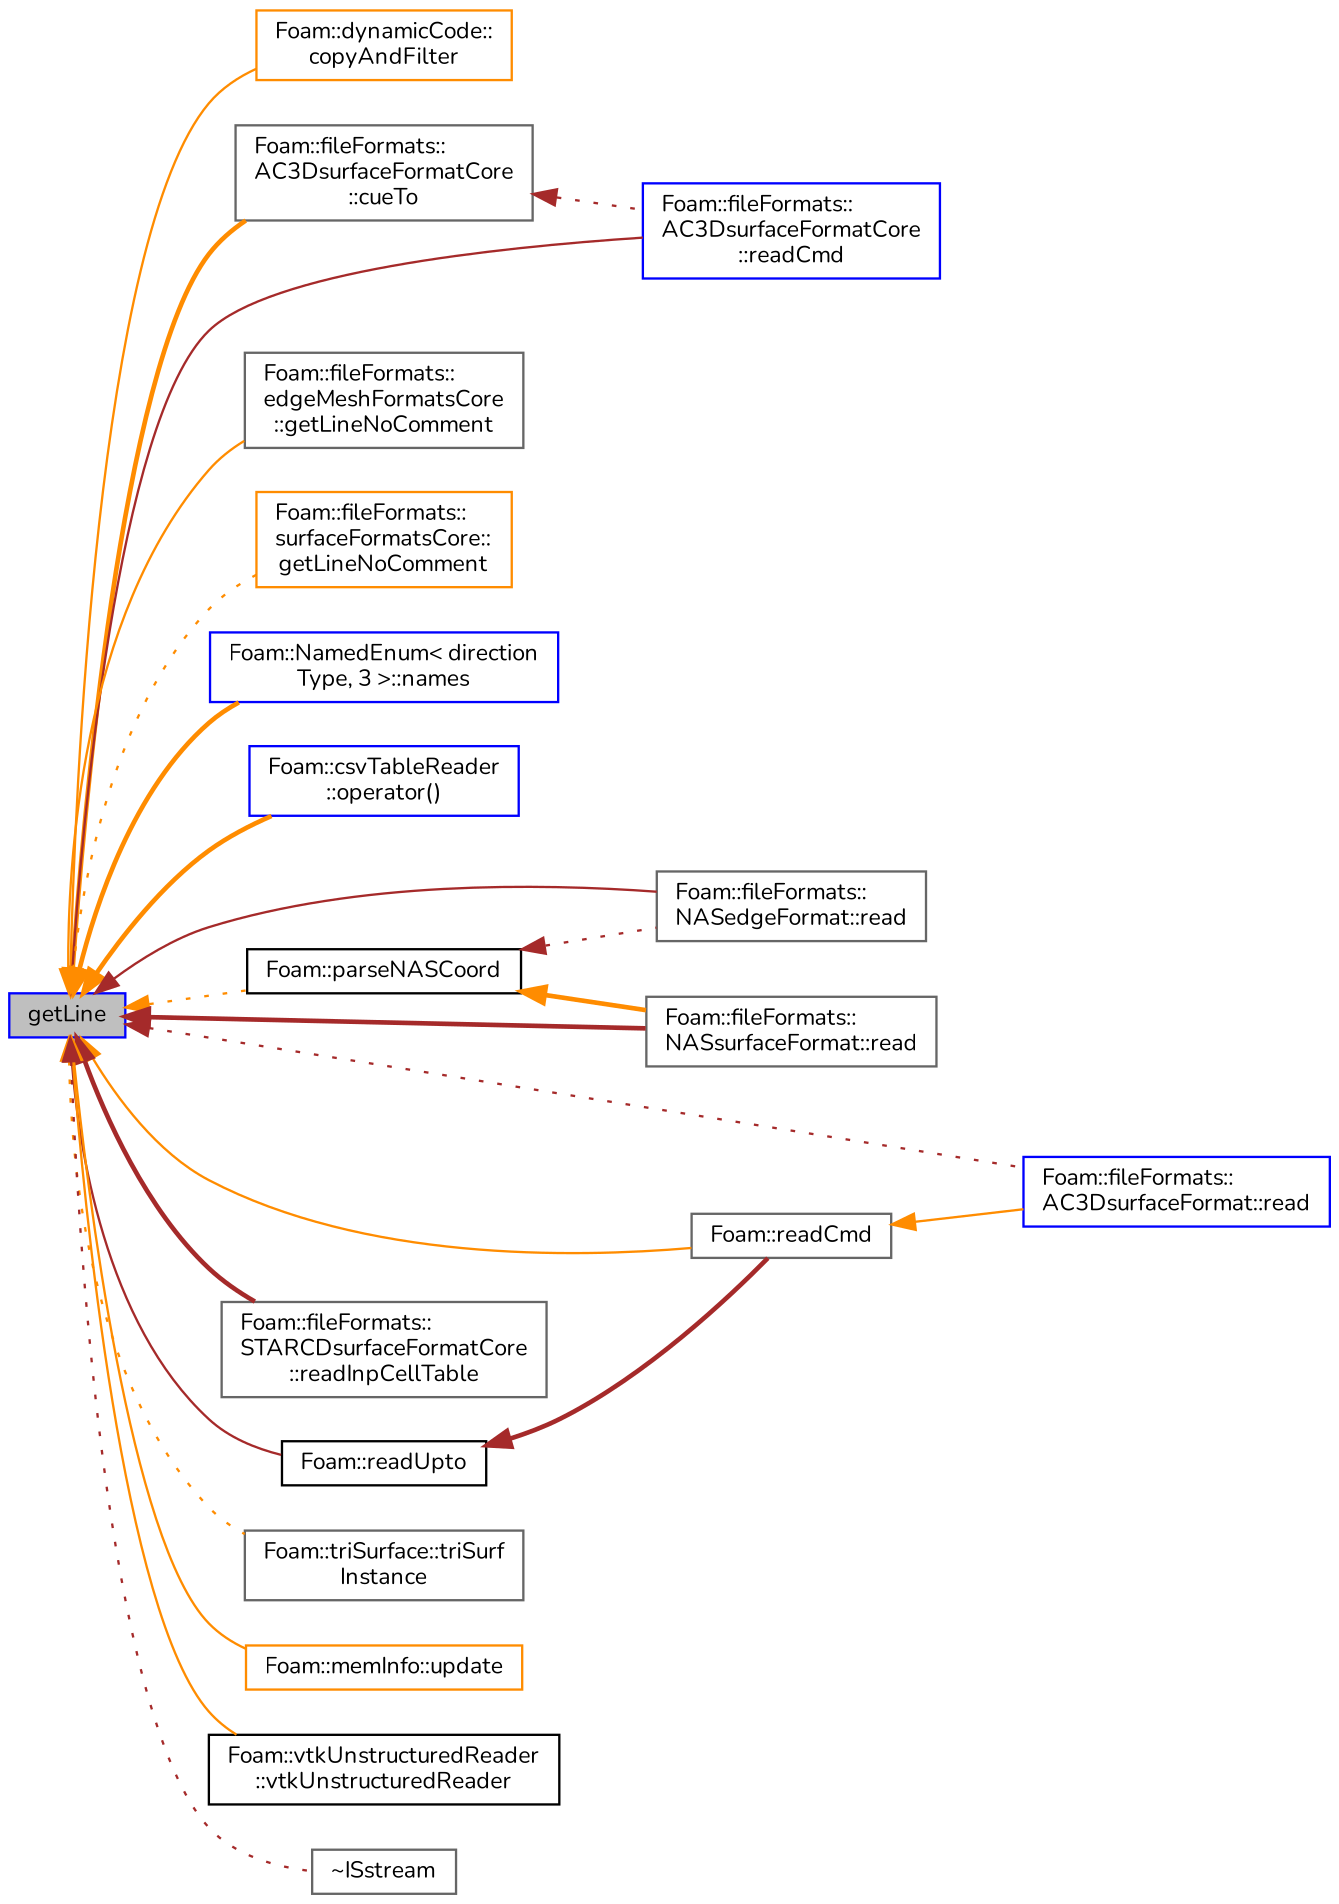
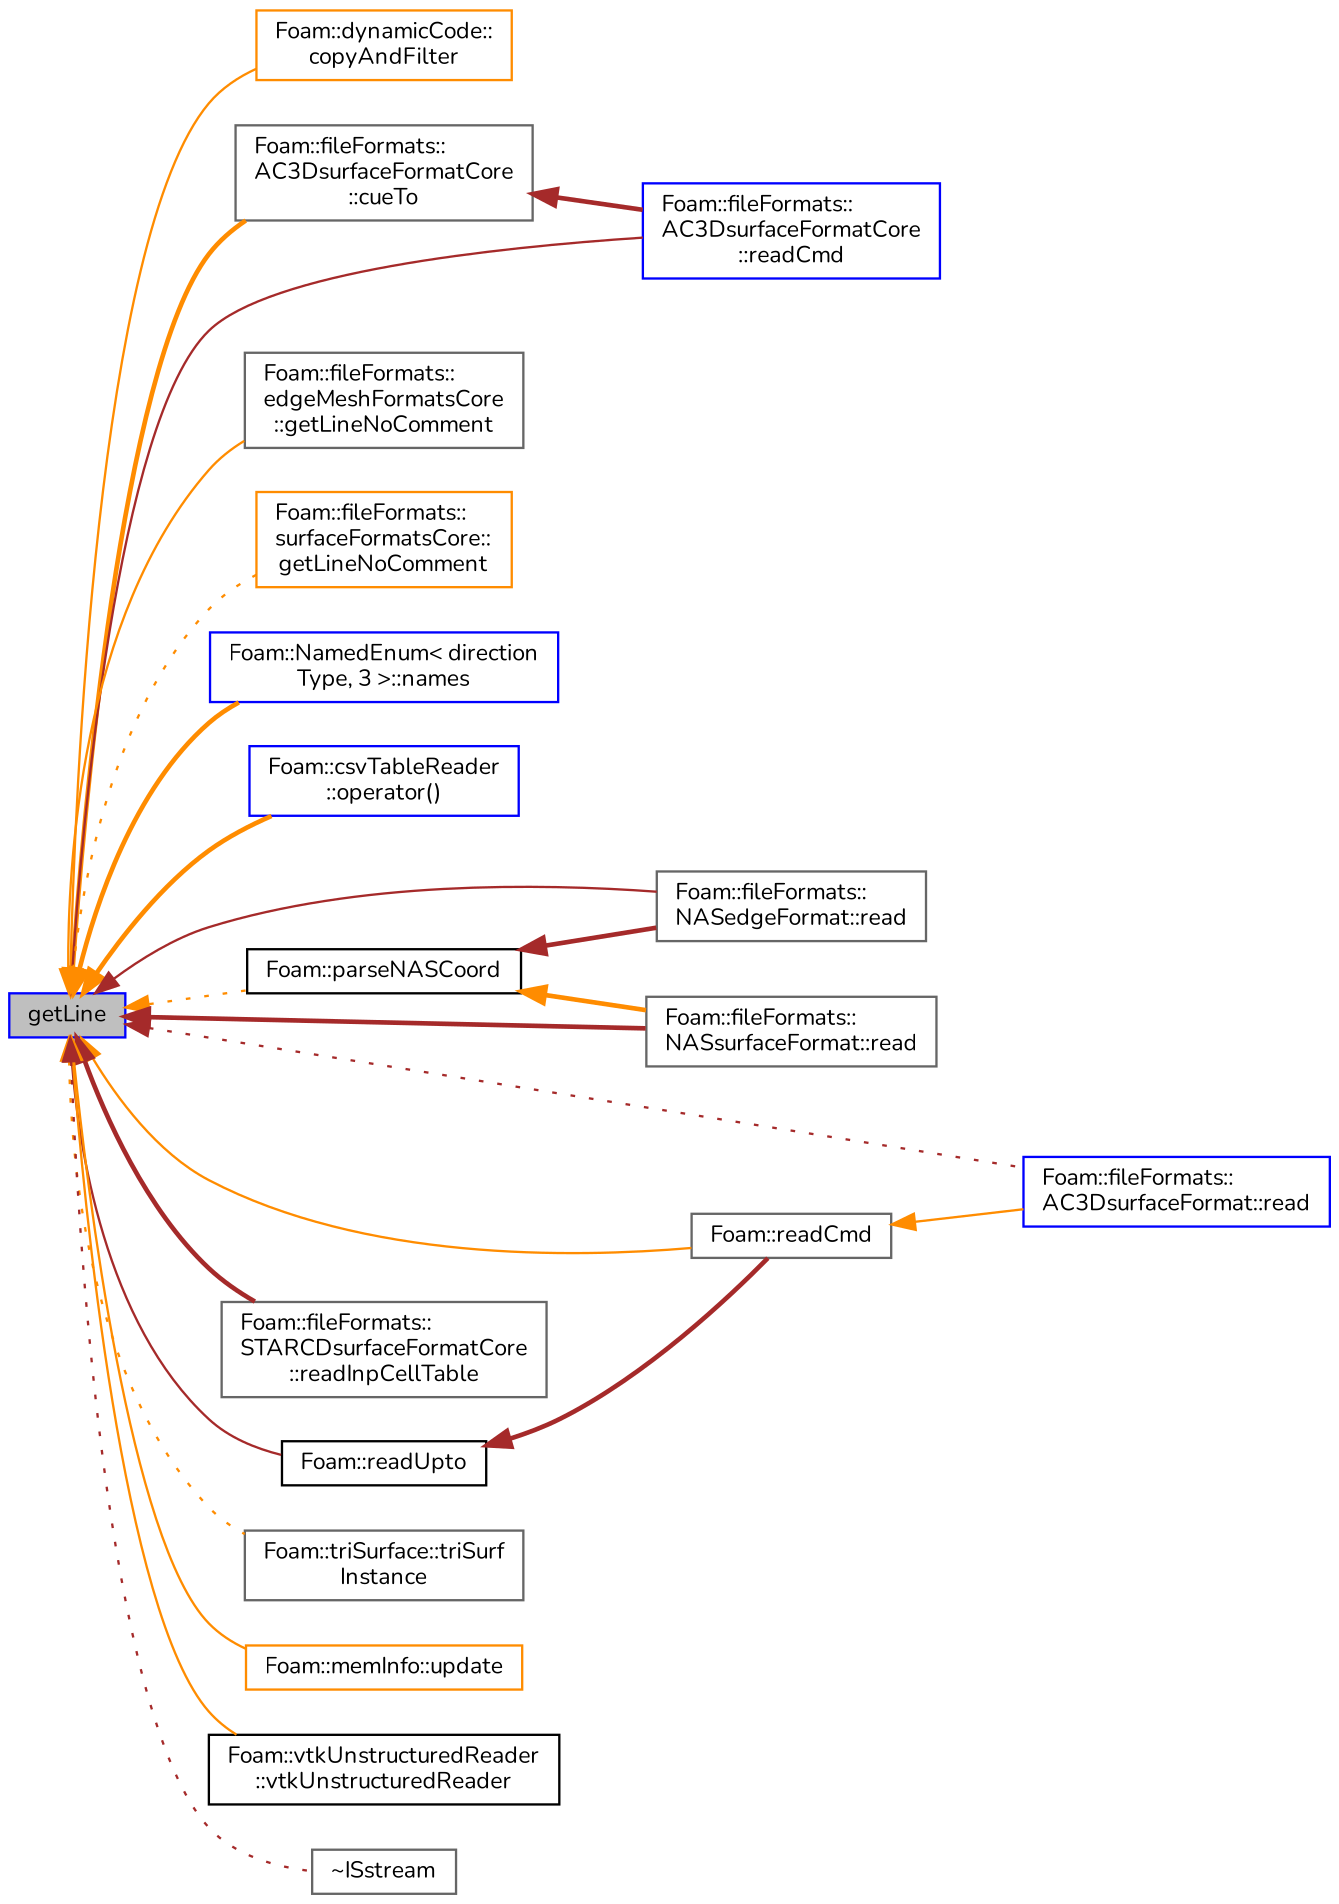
edge "Foam::fileFormats:: AC3DsurfaceFormatCore ::readCmd" -> "Foam::fileFormats:: AC3DsurfaceFormatCore ::cueTo": style dotted -> bold
edge "Foam::fileFormats:: NASedgeFormat::read" -> "Foam::parseNASCoord": style dotted -> bold
